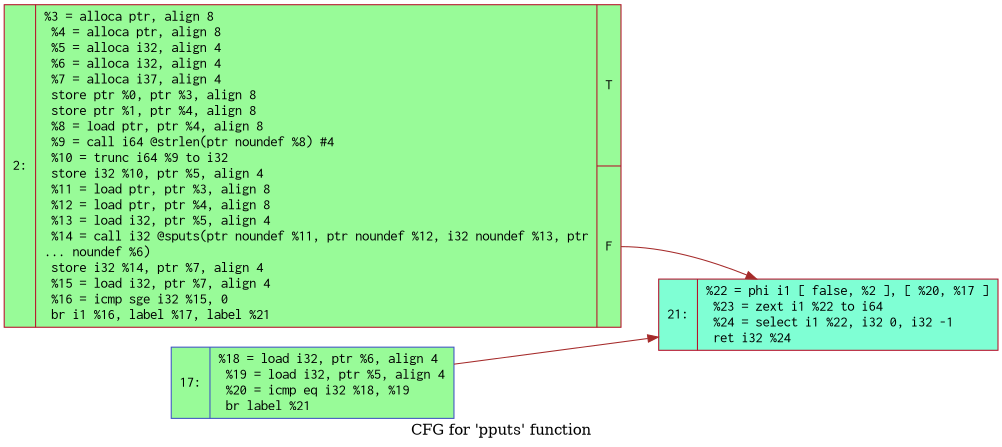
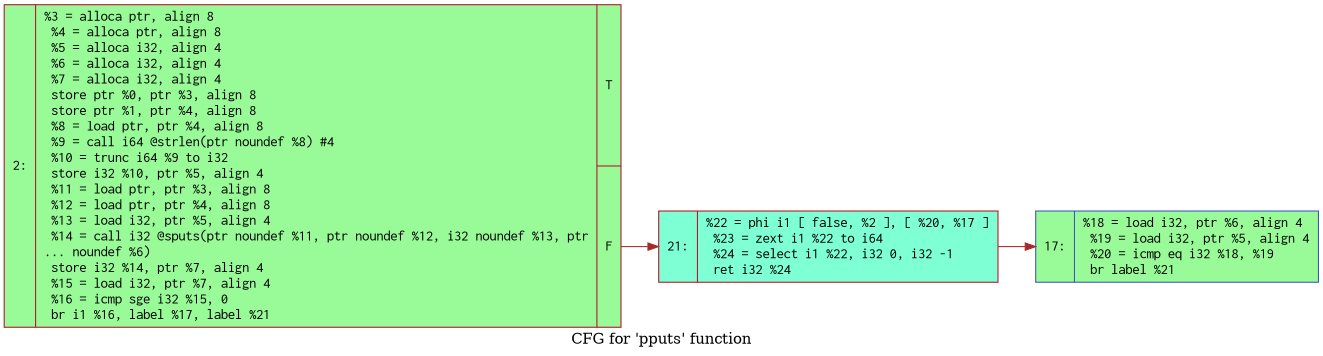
node "2:": text "%7 = alloca i37, align 4" -> "%7 = alloca i32, align 4"
edge "17:" -> "21:": reversed
